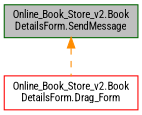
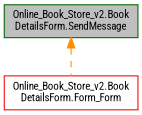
node "Online_Book_Store_v2.Book DetailsForm.Drag_Form": label "Online_Book_Store_v2.Book DetailsForm.Drag_Form" -> "Online_Book_Store_v2.Book DetailsForm.Form_Form"
